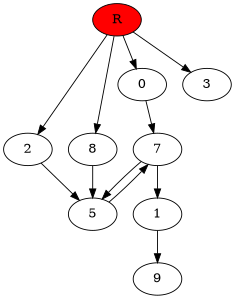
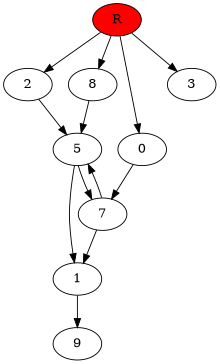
edge "5" -> "1": added
